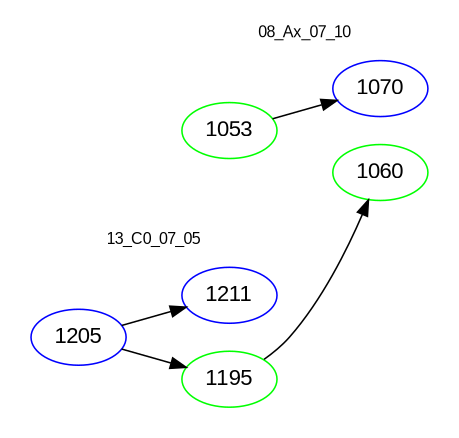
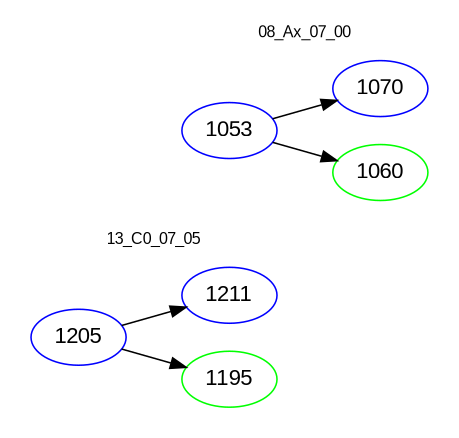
cluster "08_Ax_07_10": label "08_Ax_07_10" -> "08_Ax_07_00"
node "1053": color green -> blue
edge "1195" -> "1060": now "1053" -> "1060"
